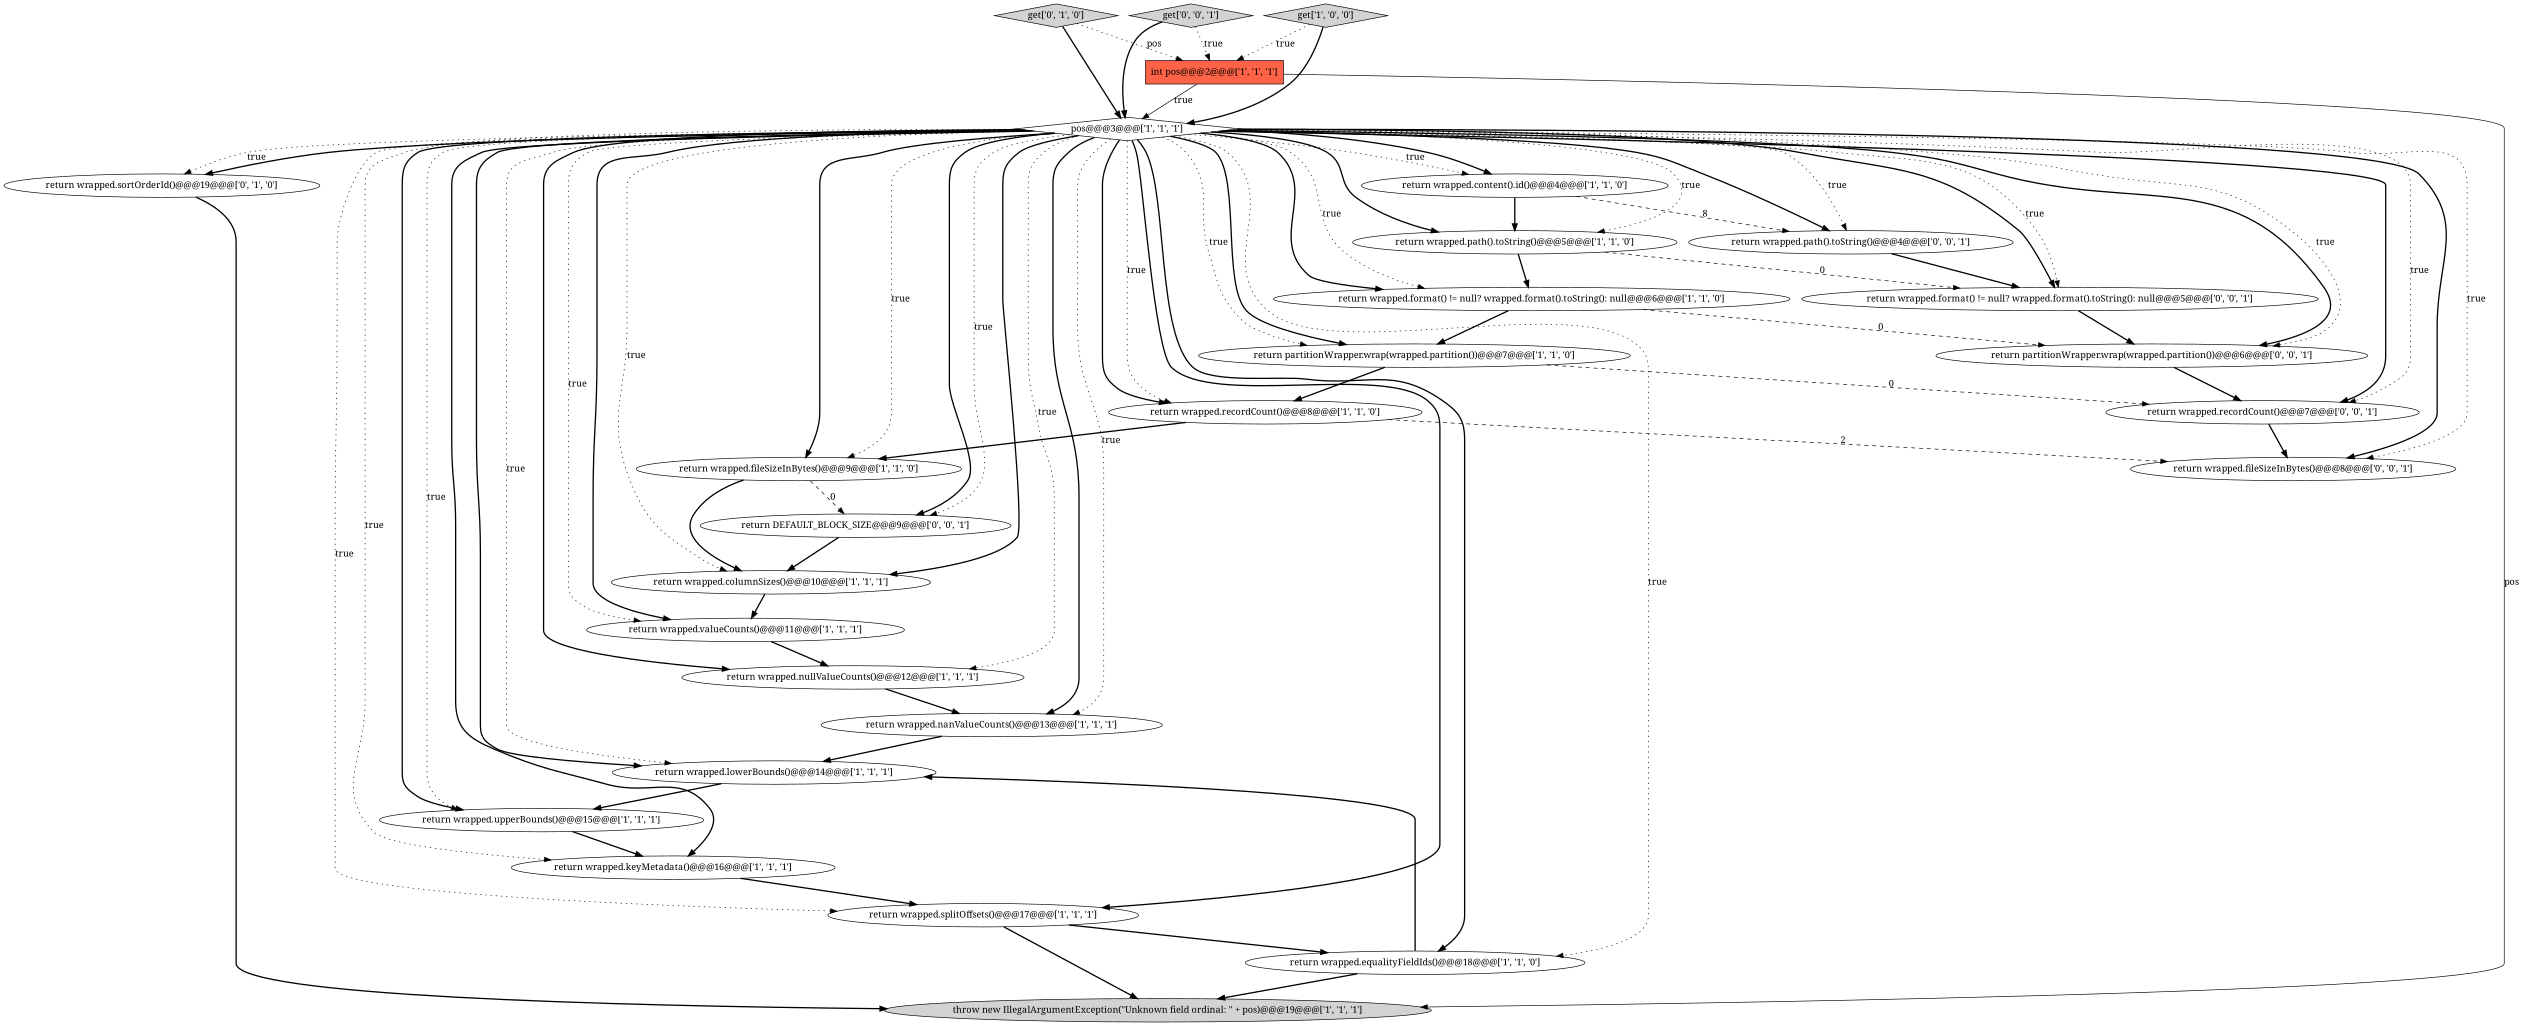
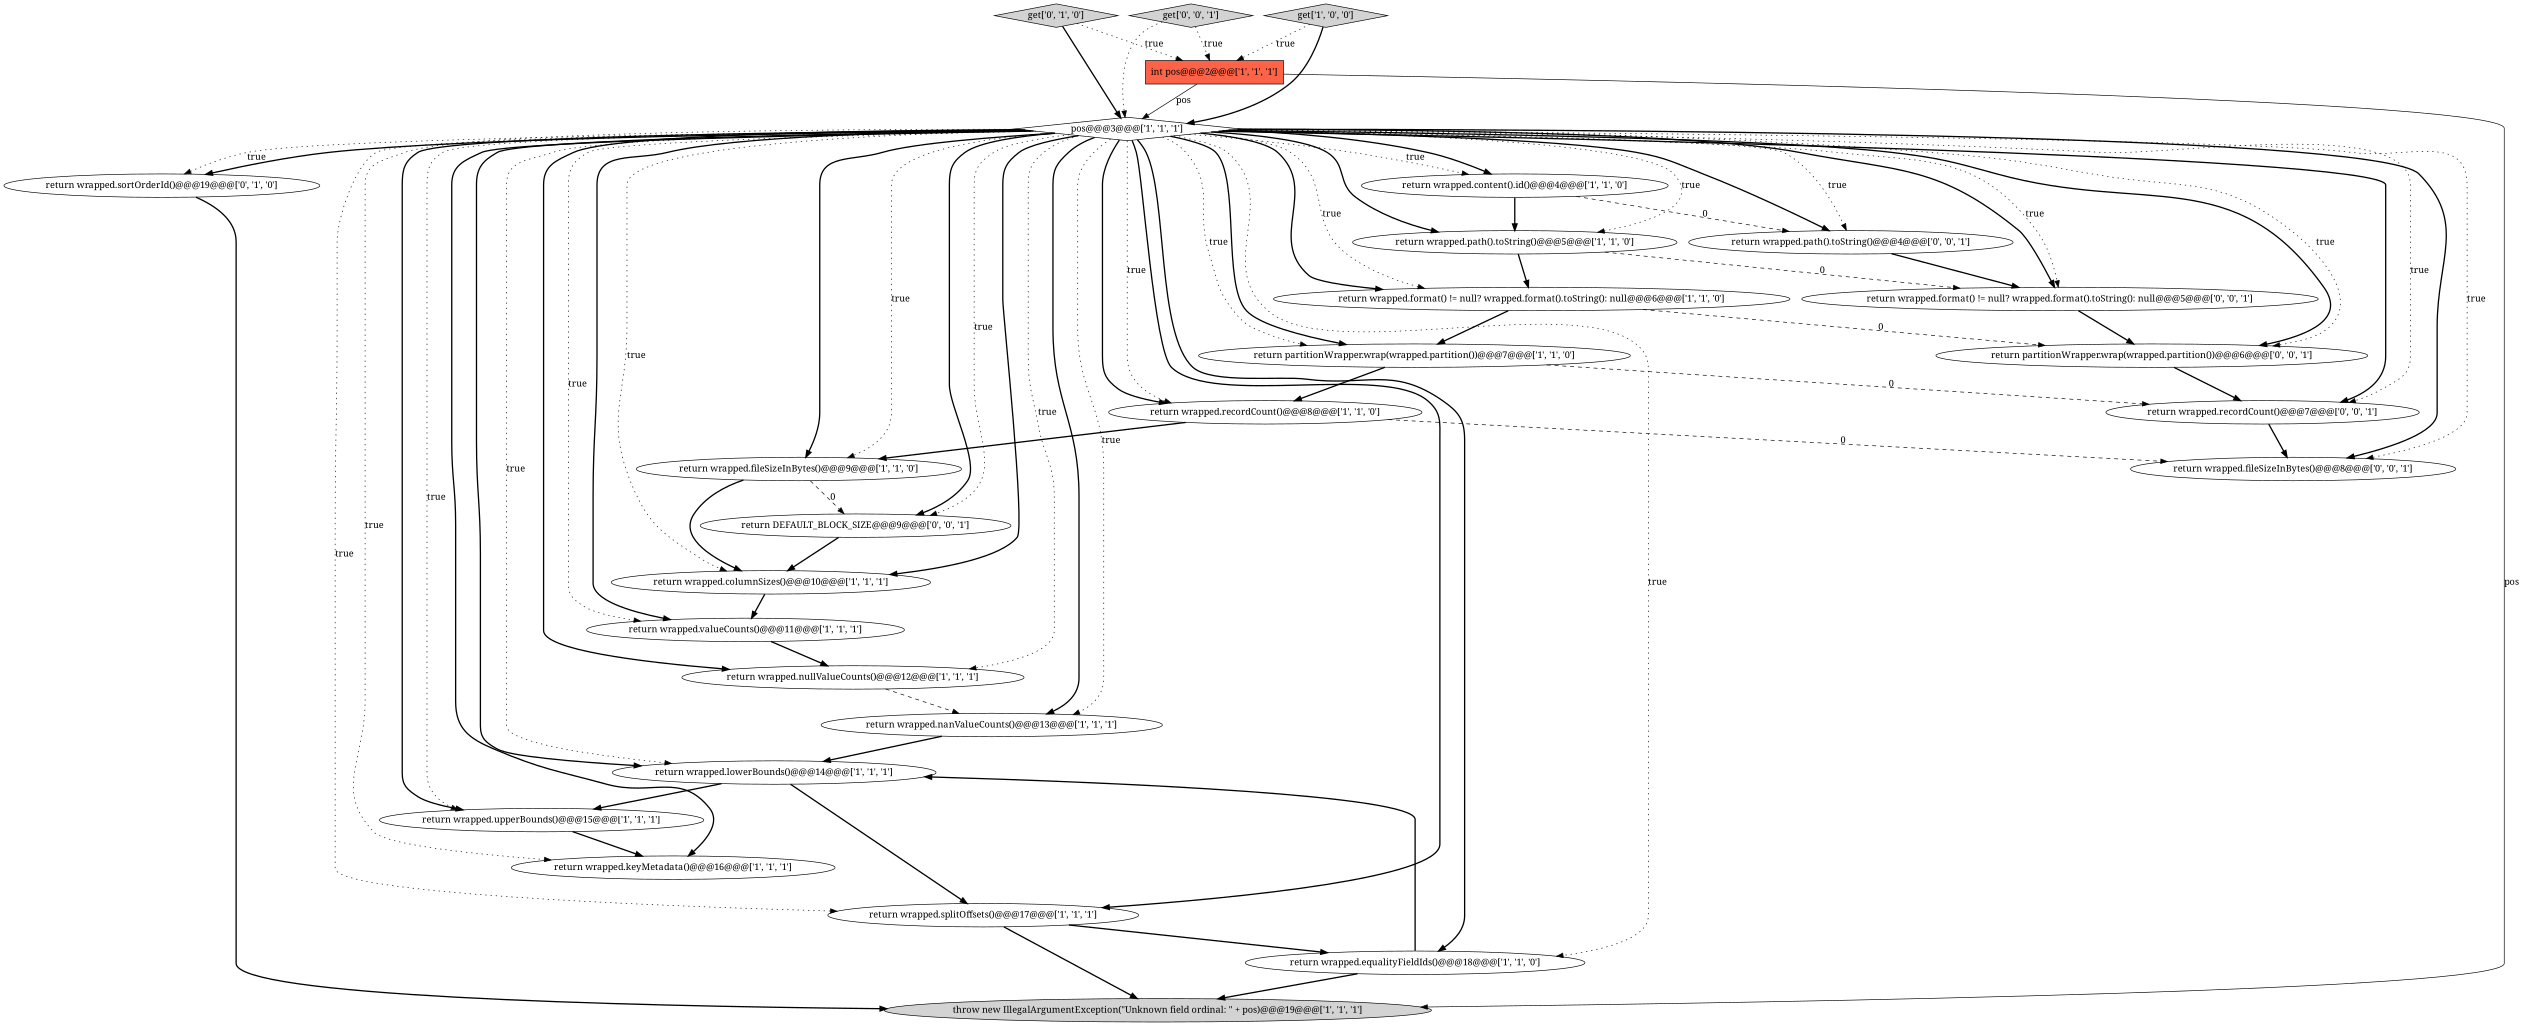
edge "get['0', '1', '0']" -> "int pos@@@2@@@['1', '1', '1']": label "pos" -> "true"
edge "get['0', '0', '1']" -> "pos@@@3@@@['1', '1', '1']": style bold -> dotted
edge "int pos@@@2@@@['1', '1', '1']" -> "pos@@@3@@@['1', '1', '1']": label "true" -> "pos"
edge "return wrapped.content().id()@@@4@@@['1', '1', '0']" -> "return wrapped.path().toString()@@@4@@@['0', '0', '1']": label "8" -> "0"
edge "return wrapped.recordCount()@@@8@@@['1', '1', '0']" -> "return wrapped.fileSizeInBytes()@@@8@@@['0', '0', '1']": label "2" -> "0"
edge "return wrapped.nullValueCounts()@@@12@@@['1', '1', '1']" -> "return wrapped.nanValueCounts()@@@13@@@['1', '1', '1']": style bold -> dashed
edge "return wrapped.keyMetadata()@@@16@@@['1', '1', '1']" -> "return wrapped.splitOffsets()@@@17@@@['1', '1', '1']": now "return wrapped.lowerBounds()@@@14@@@['1', '1', '1']" -> "return wrapped.splitOffsets()@@@17@@@['1', '1', '1']"
